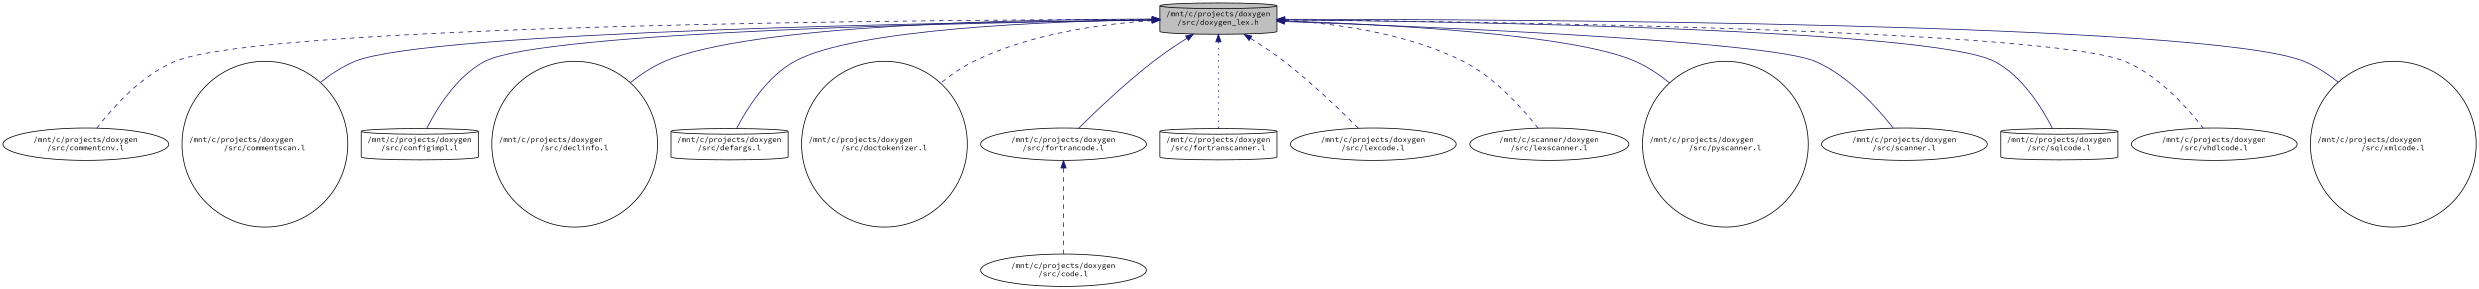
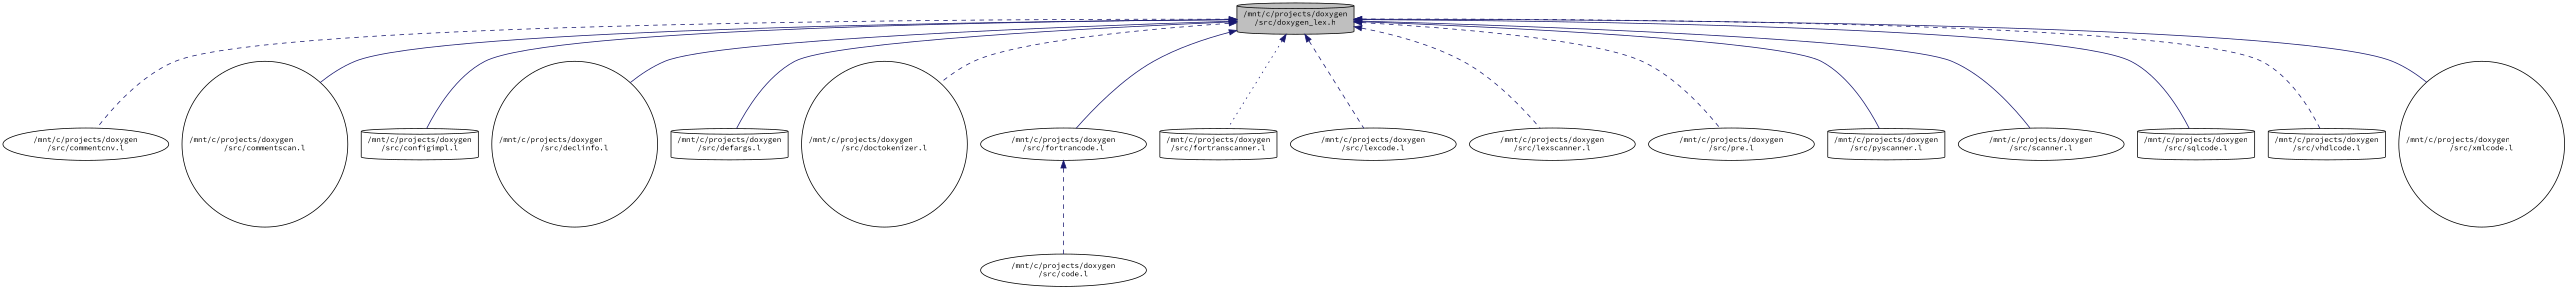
node "/mnt/c/scanner/doxygen /src/lexscanner.l": label "/mnt/c/scanner/doxygen /src/lexscanner.l" -> "/mnt/c/projects/doxygen /src/lexscanner.l"
node "/mnt/c/projects/doxygen /src/pyscanner.l": shape circle -> cylinder
node "/mnt/c/projects/doxygen /src/pre.l": added
node "/mnt/c/projects/doxygen /src/vhdlcode.l": shape ellipse -> cylinder
